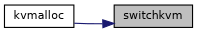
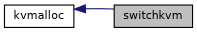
edge "kvmalloc" -> "switchkvm": reversed
